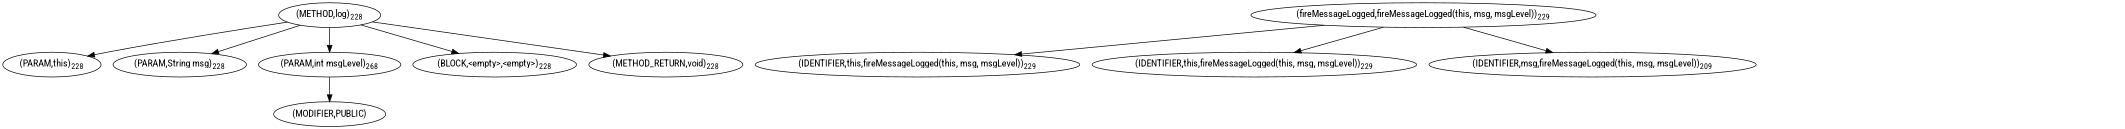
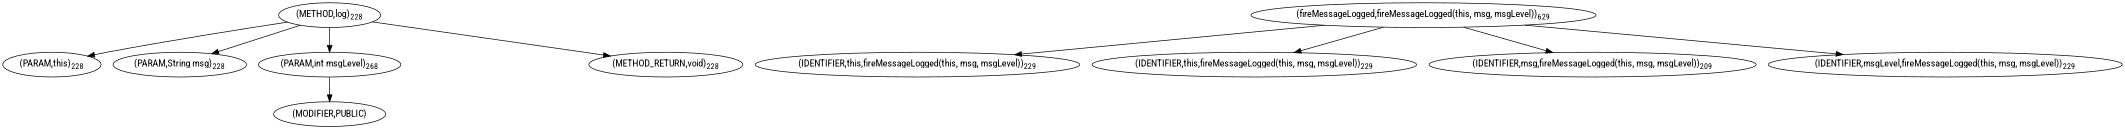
node "(fireMessageLogged,fireMessageLogged(this, msg, msgLevel))": text "229" -> "629"
node "(BLOCK,<empty>,<empty>)": removed
node "(IDENTIFIER,msgLevel,fireMessageLogged(this, msg, msgLevel))": added
